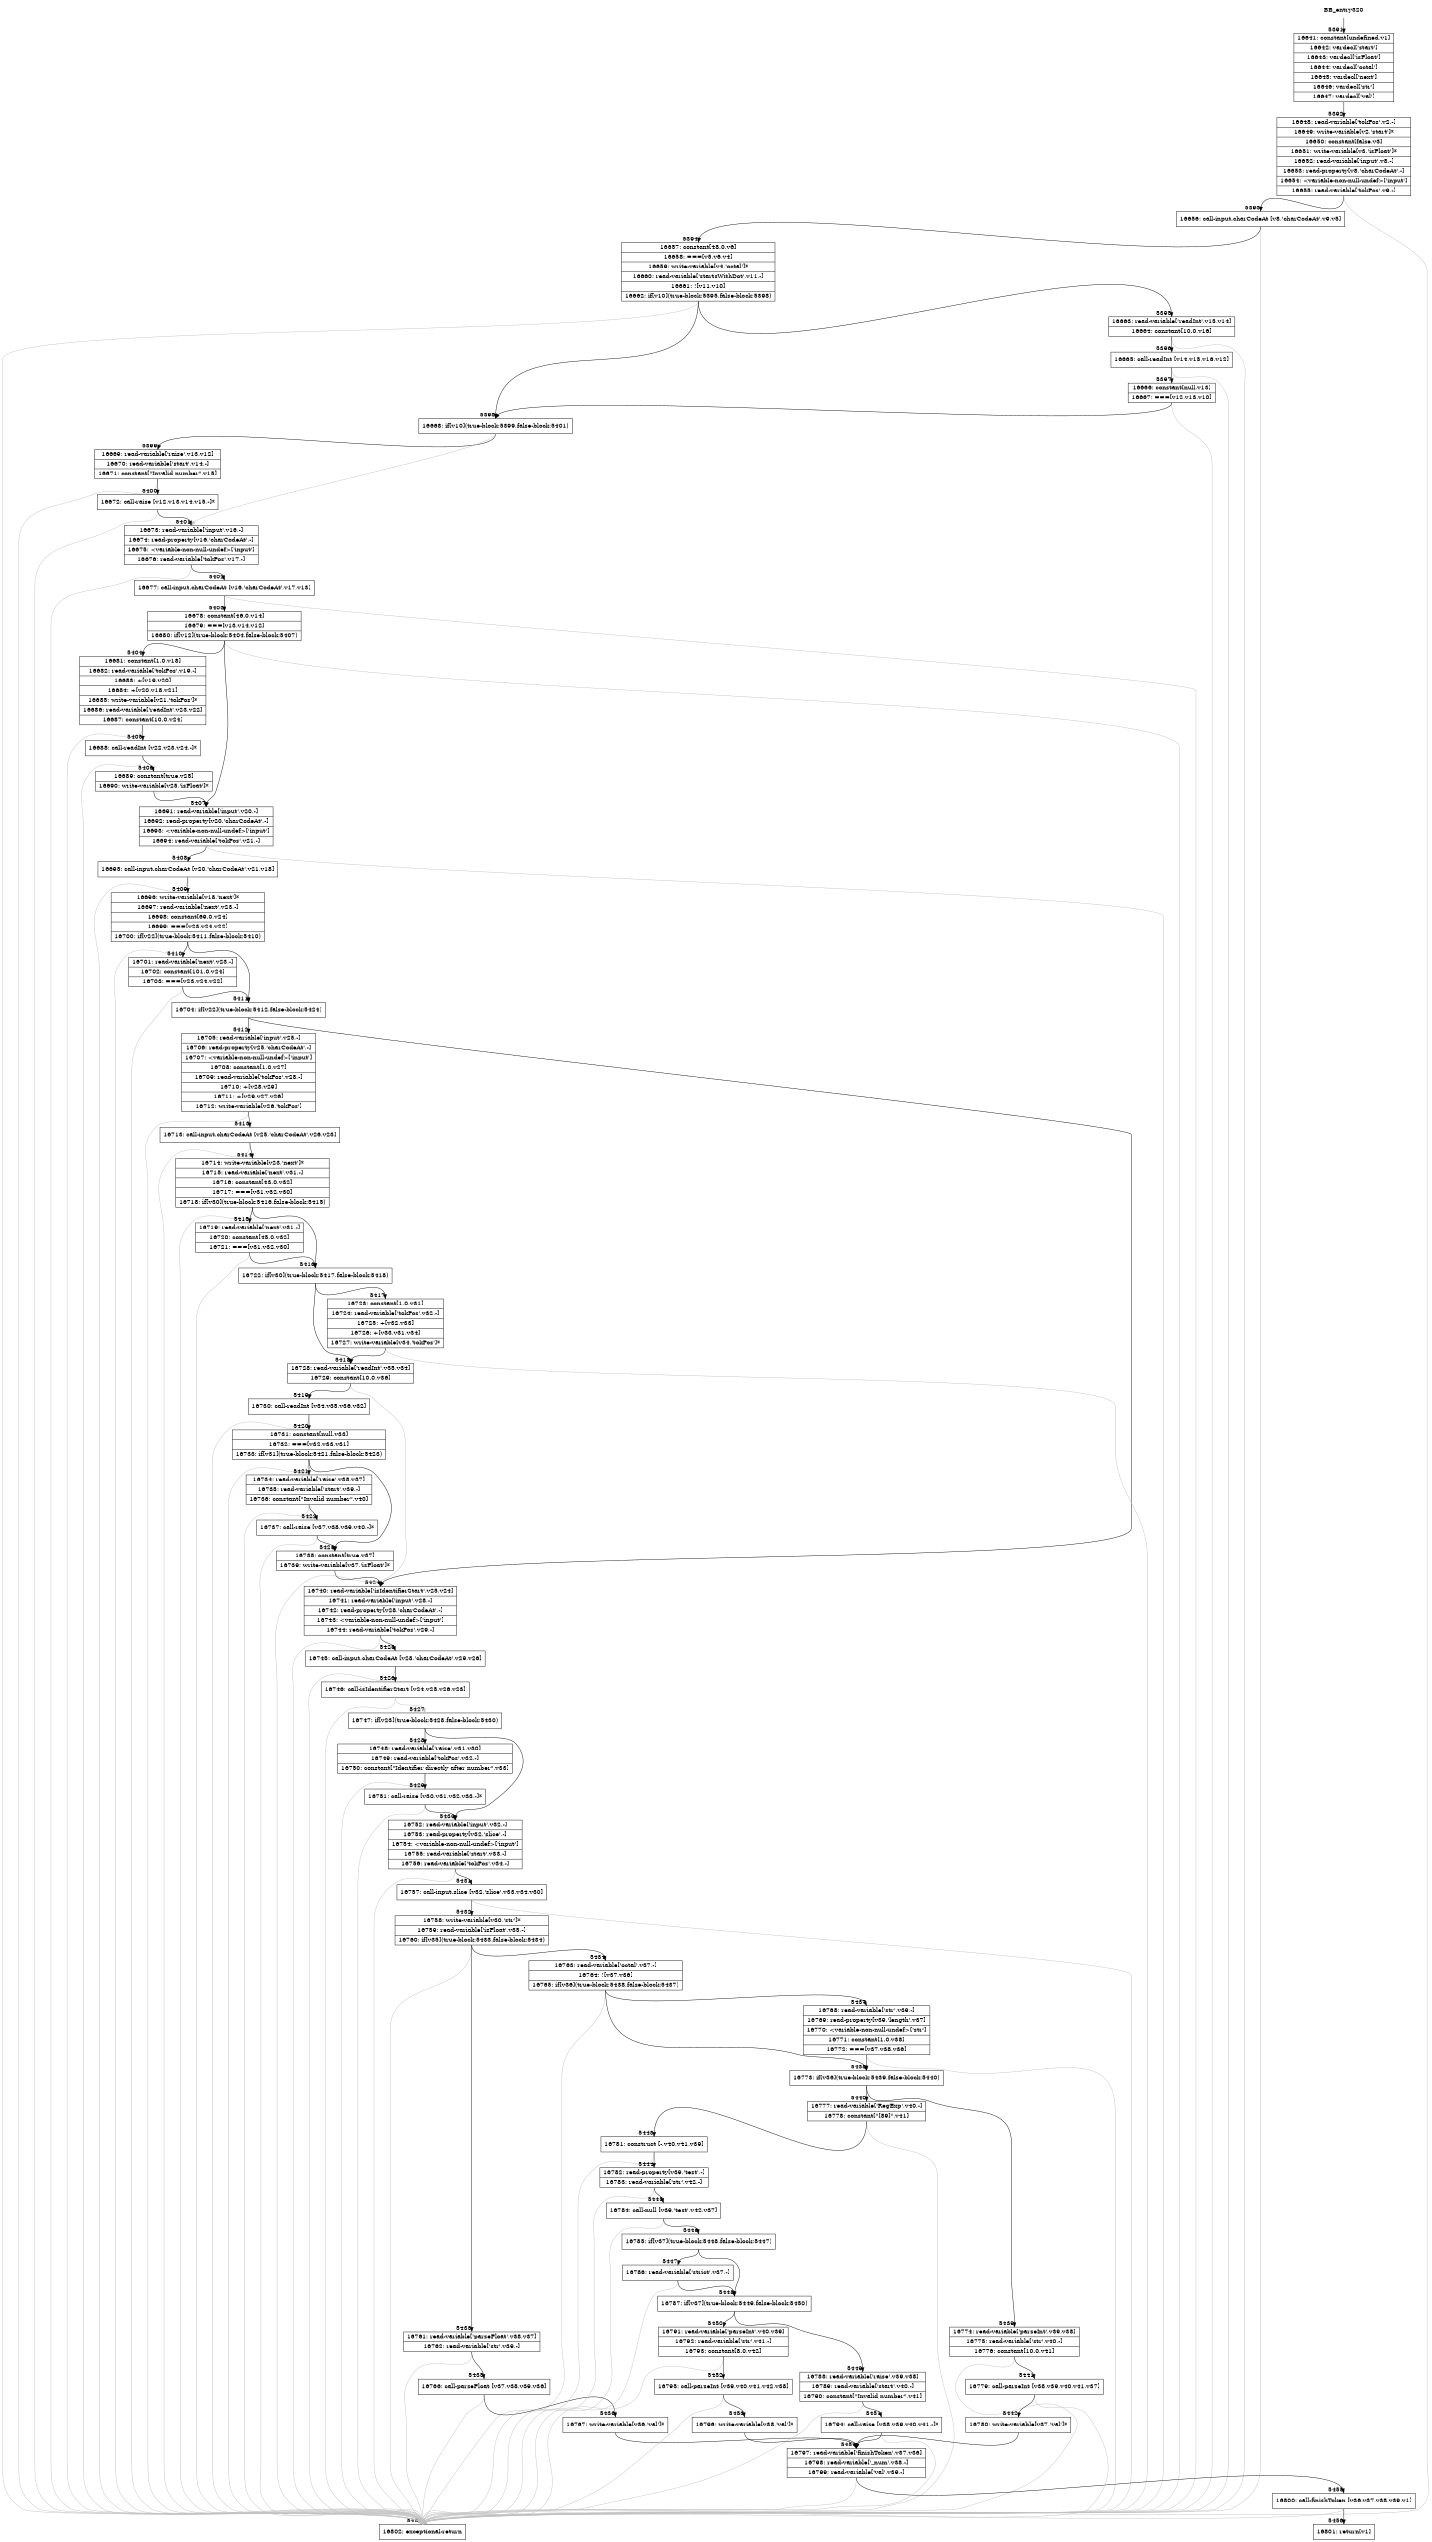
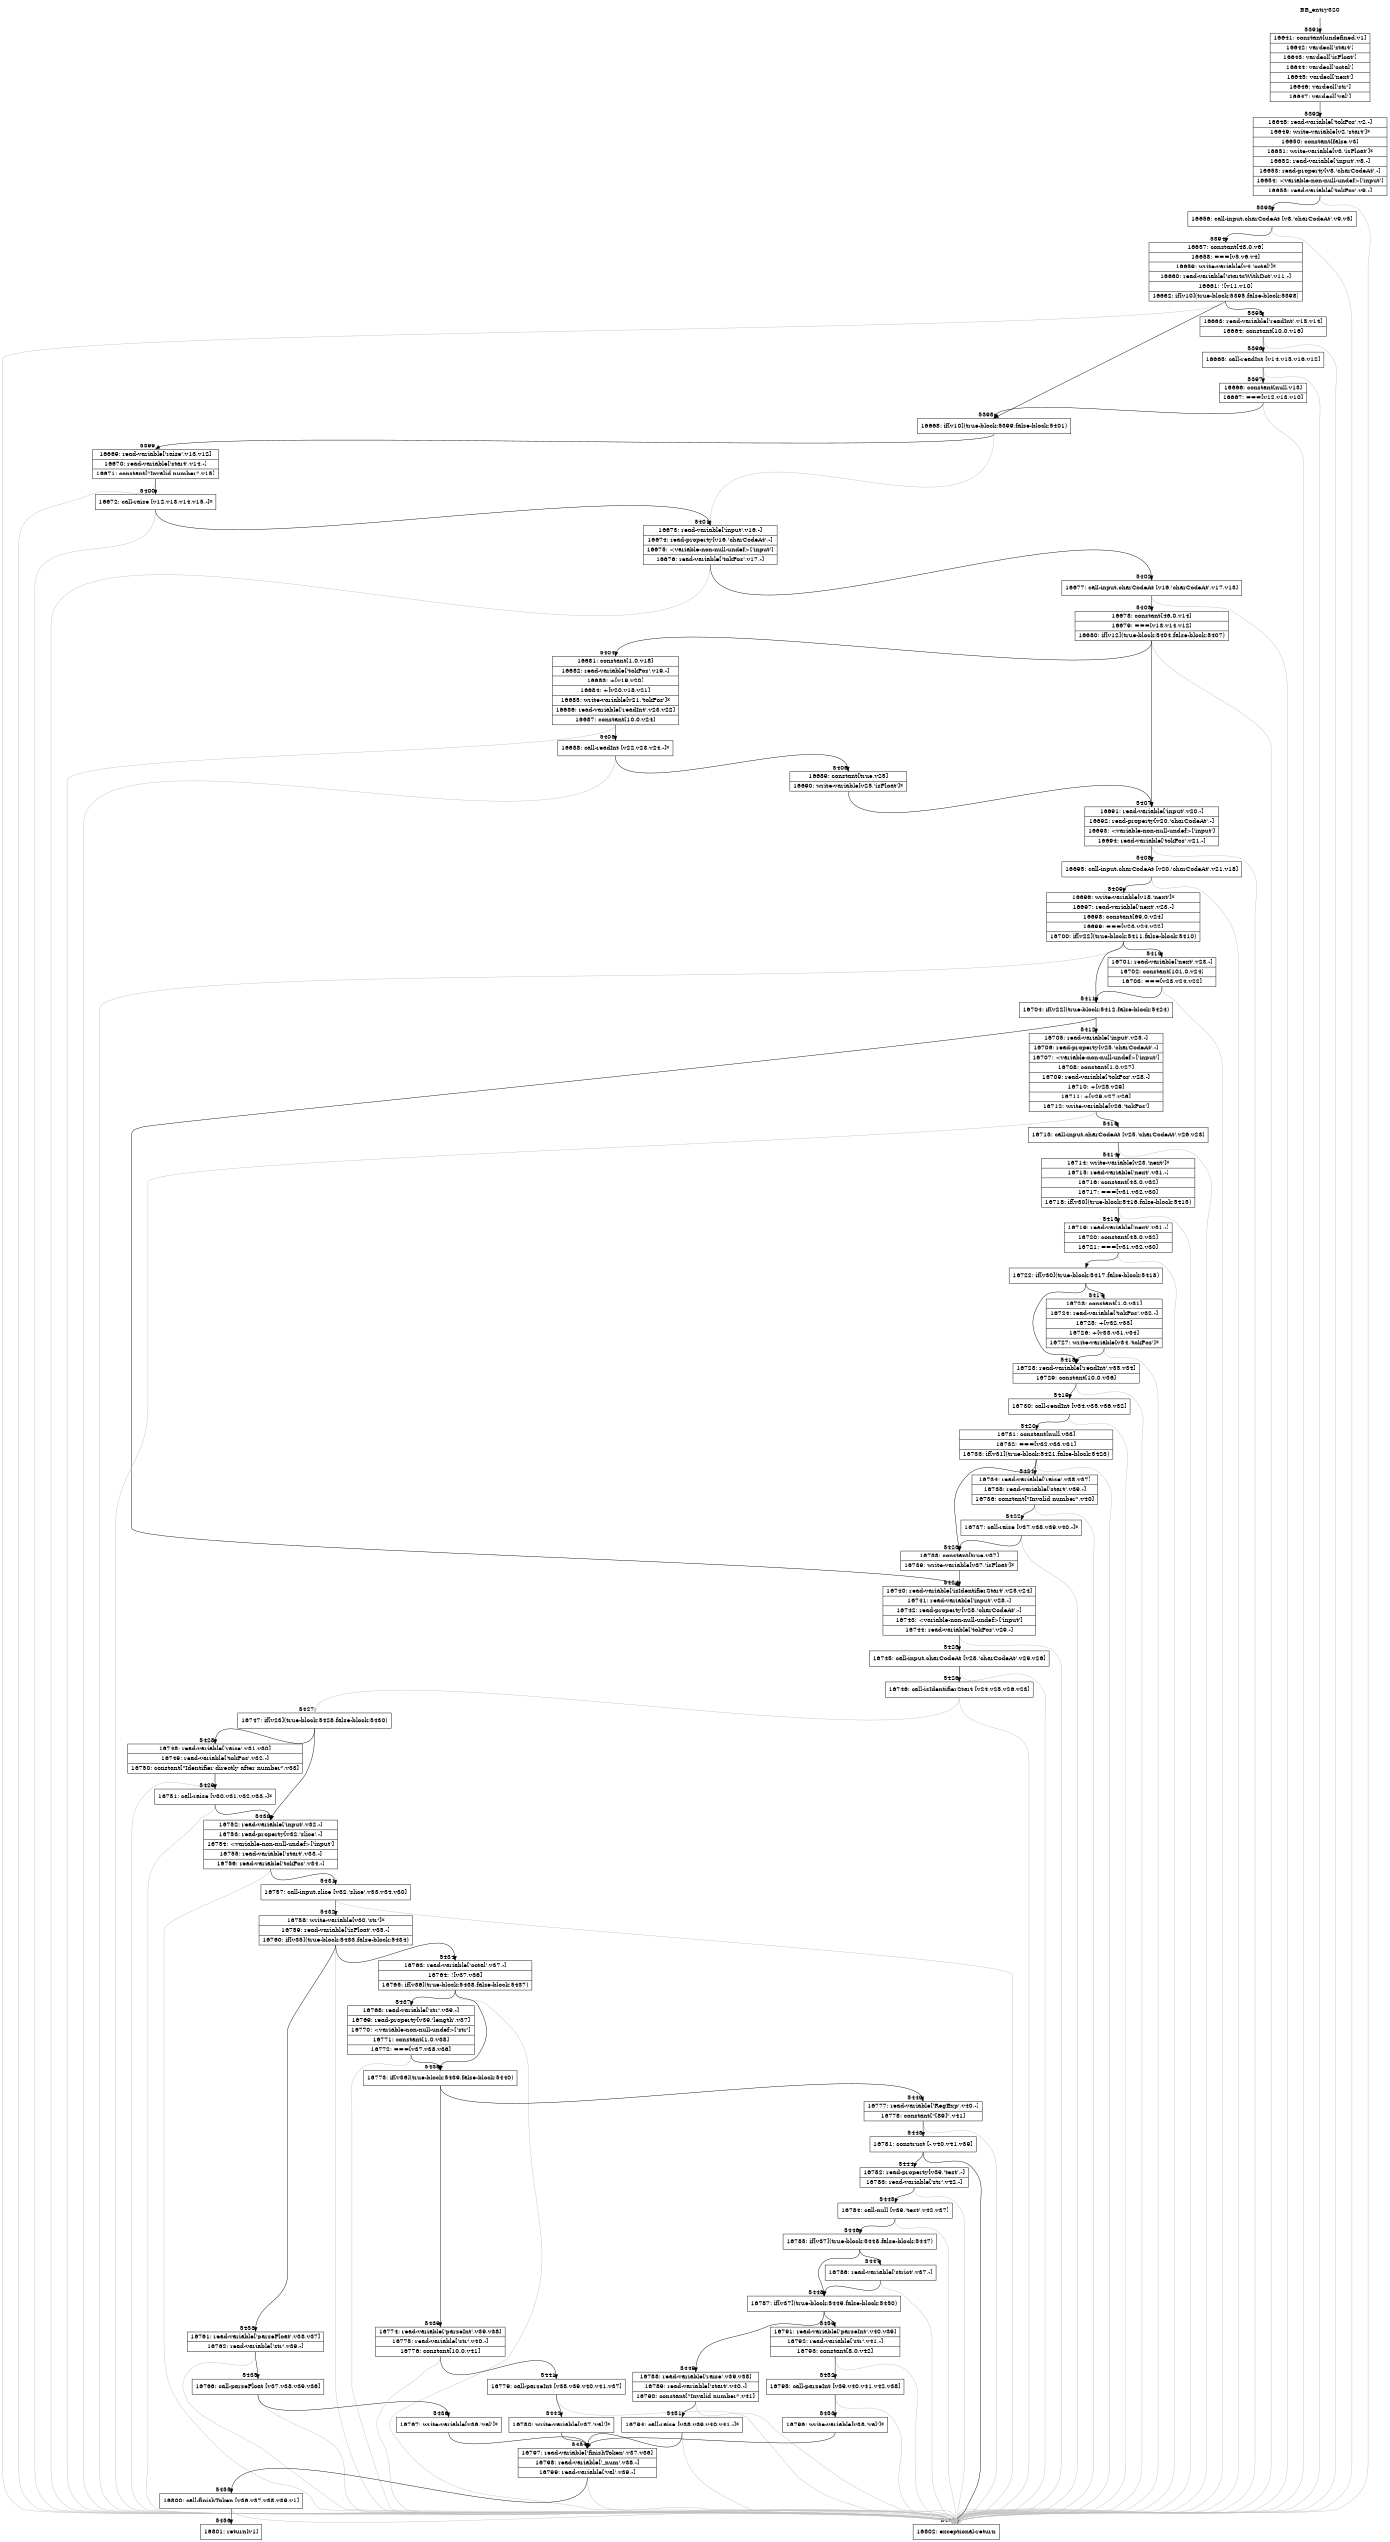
edge "16714: write-variable[v23,'next']*" -> "16722: if[v30](true-block:5417,false-block:5418)": removed
edge "16781: construct [-,v40,v41,v39]" -> "16802: exceptional-return": color gray -> black
